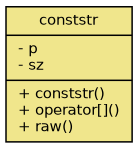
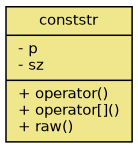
node "conststr": text "+ conststr()" -> "+ operator()"
